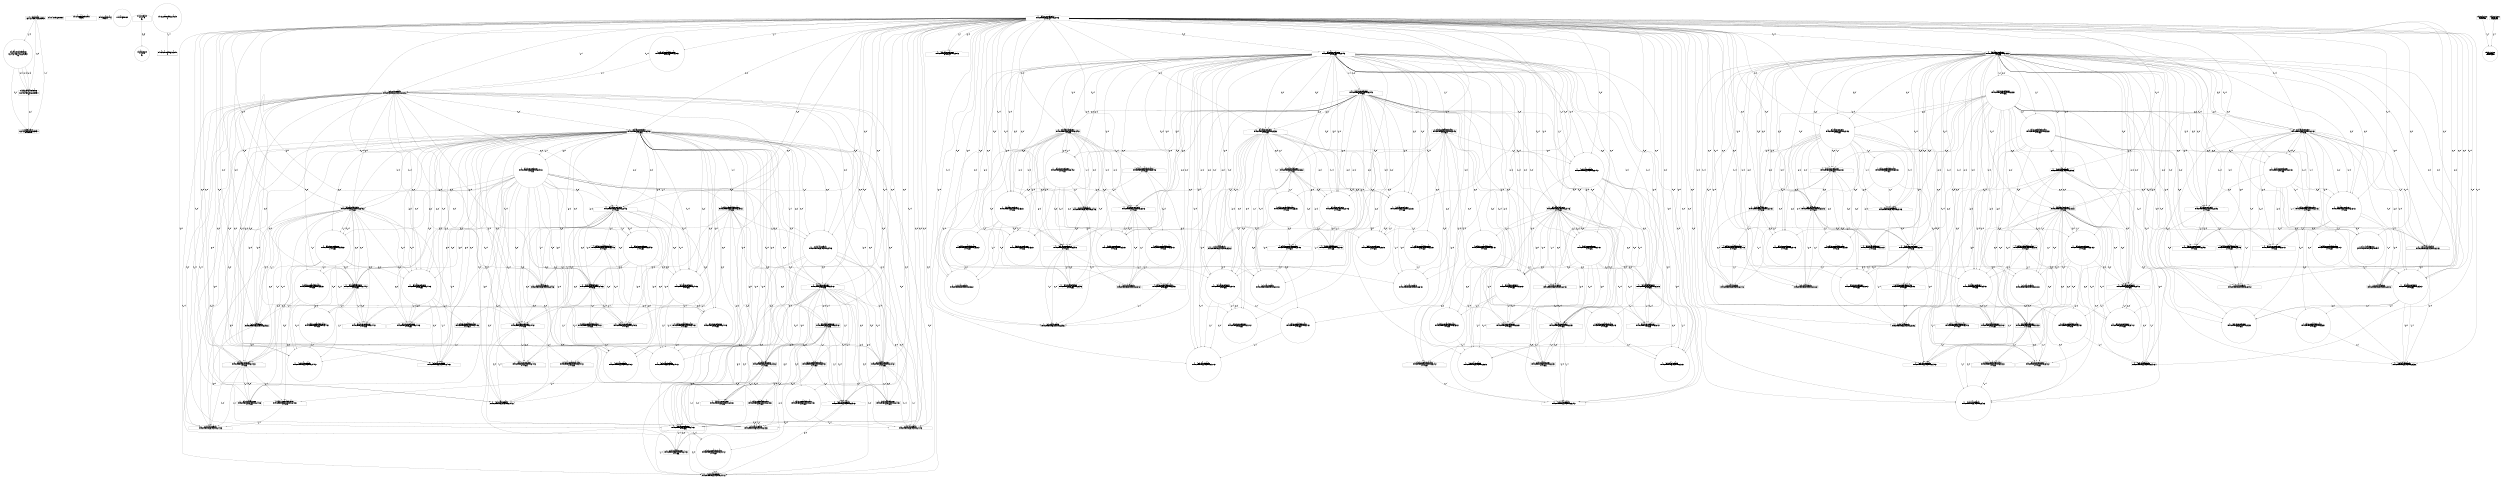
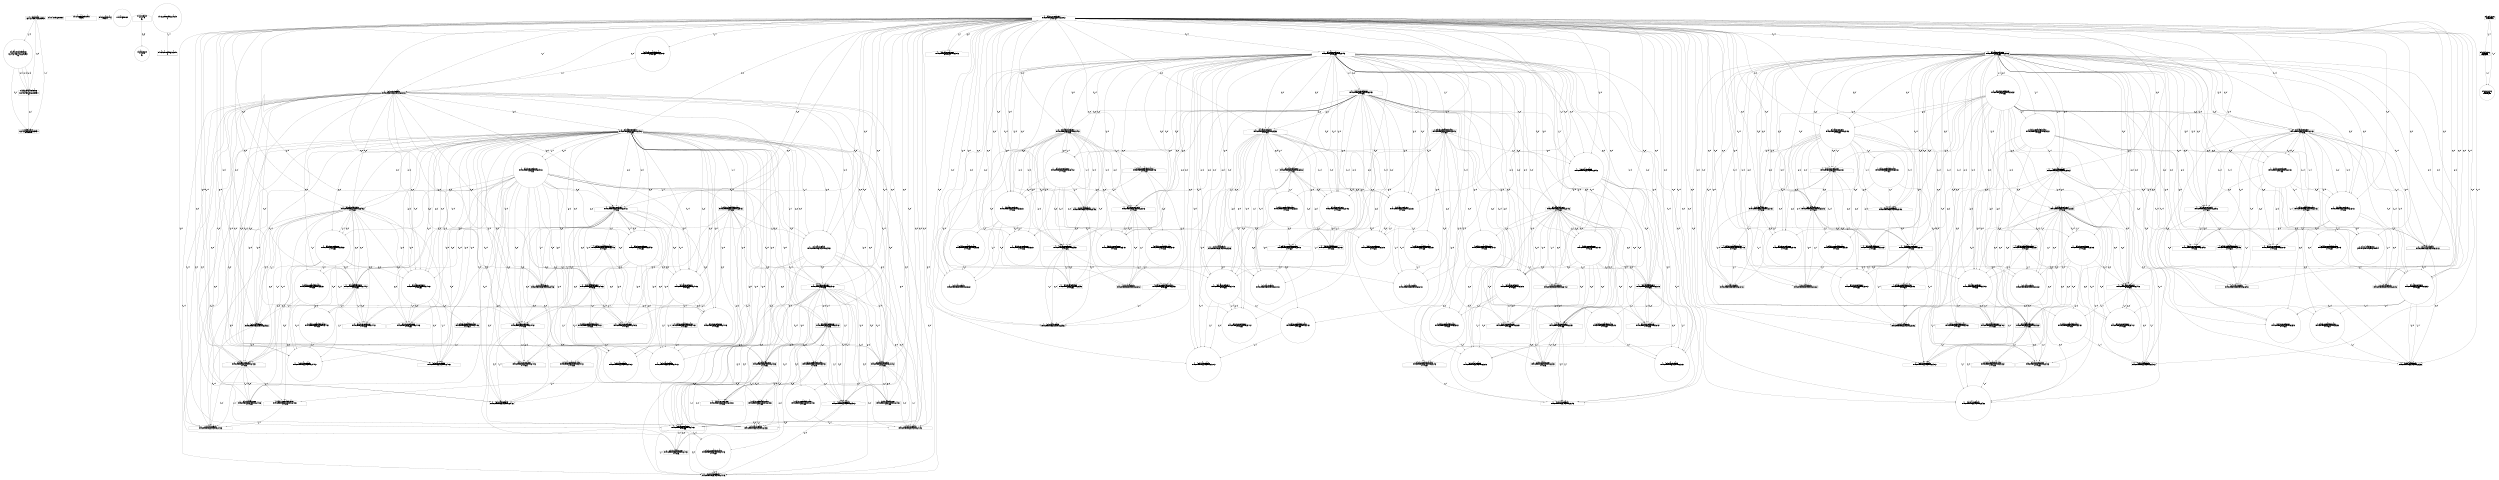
edge "0x40108d.StrStrIA explorer.exe wireshark.exe" -> "0x401b10.StrStrIA explorer.exe dumpcap.exe": added, label "(1-->1)"
